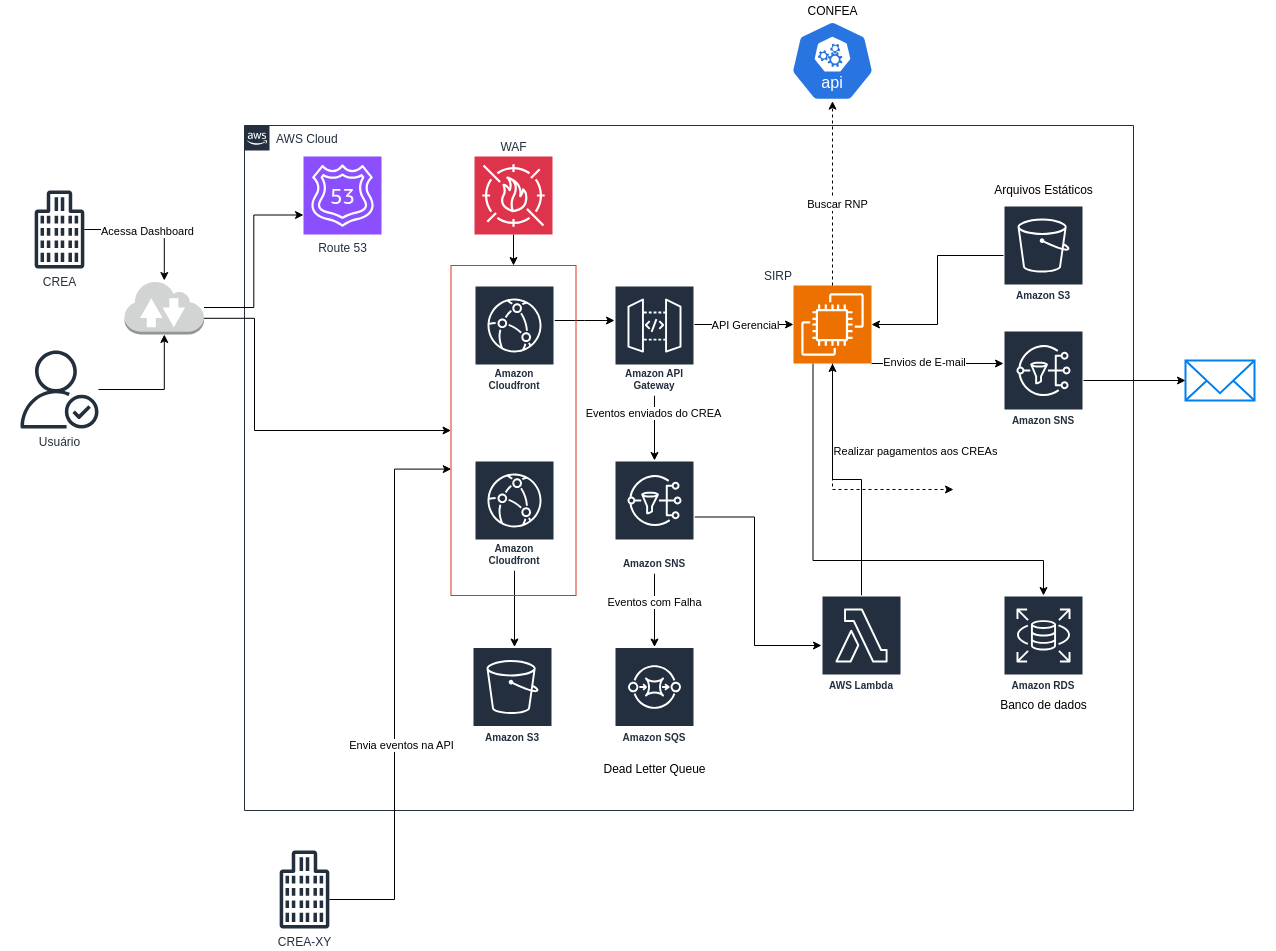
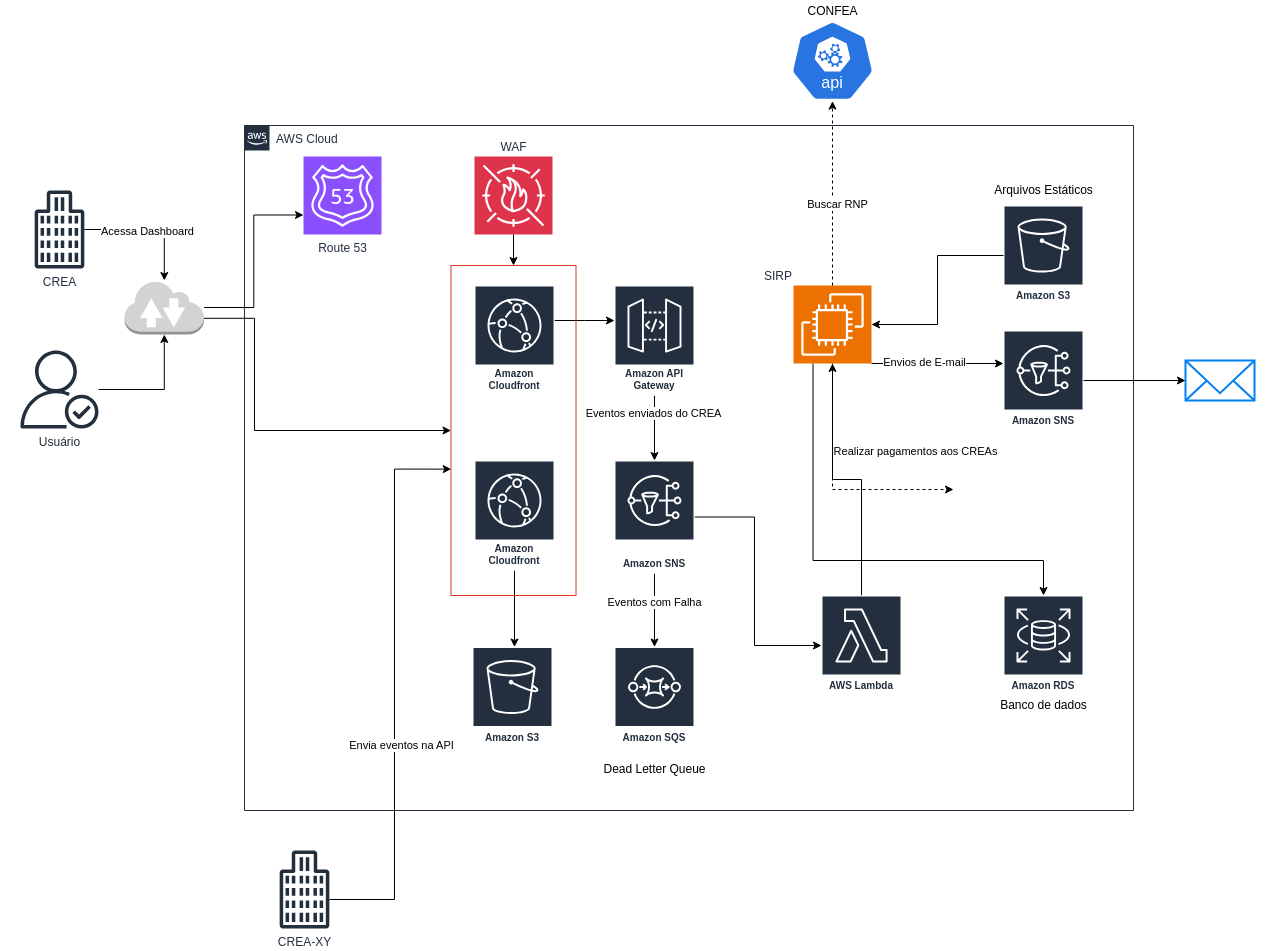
edge "Amazon API Gateway" -> "SIRP": removed, label "API Gerencial"
